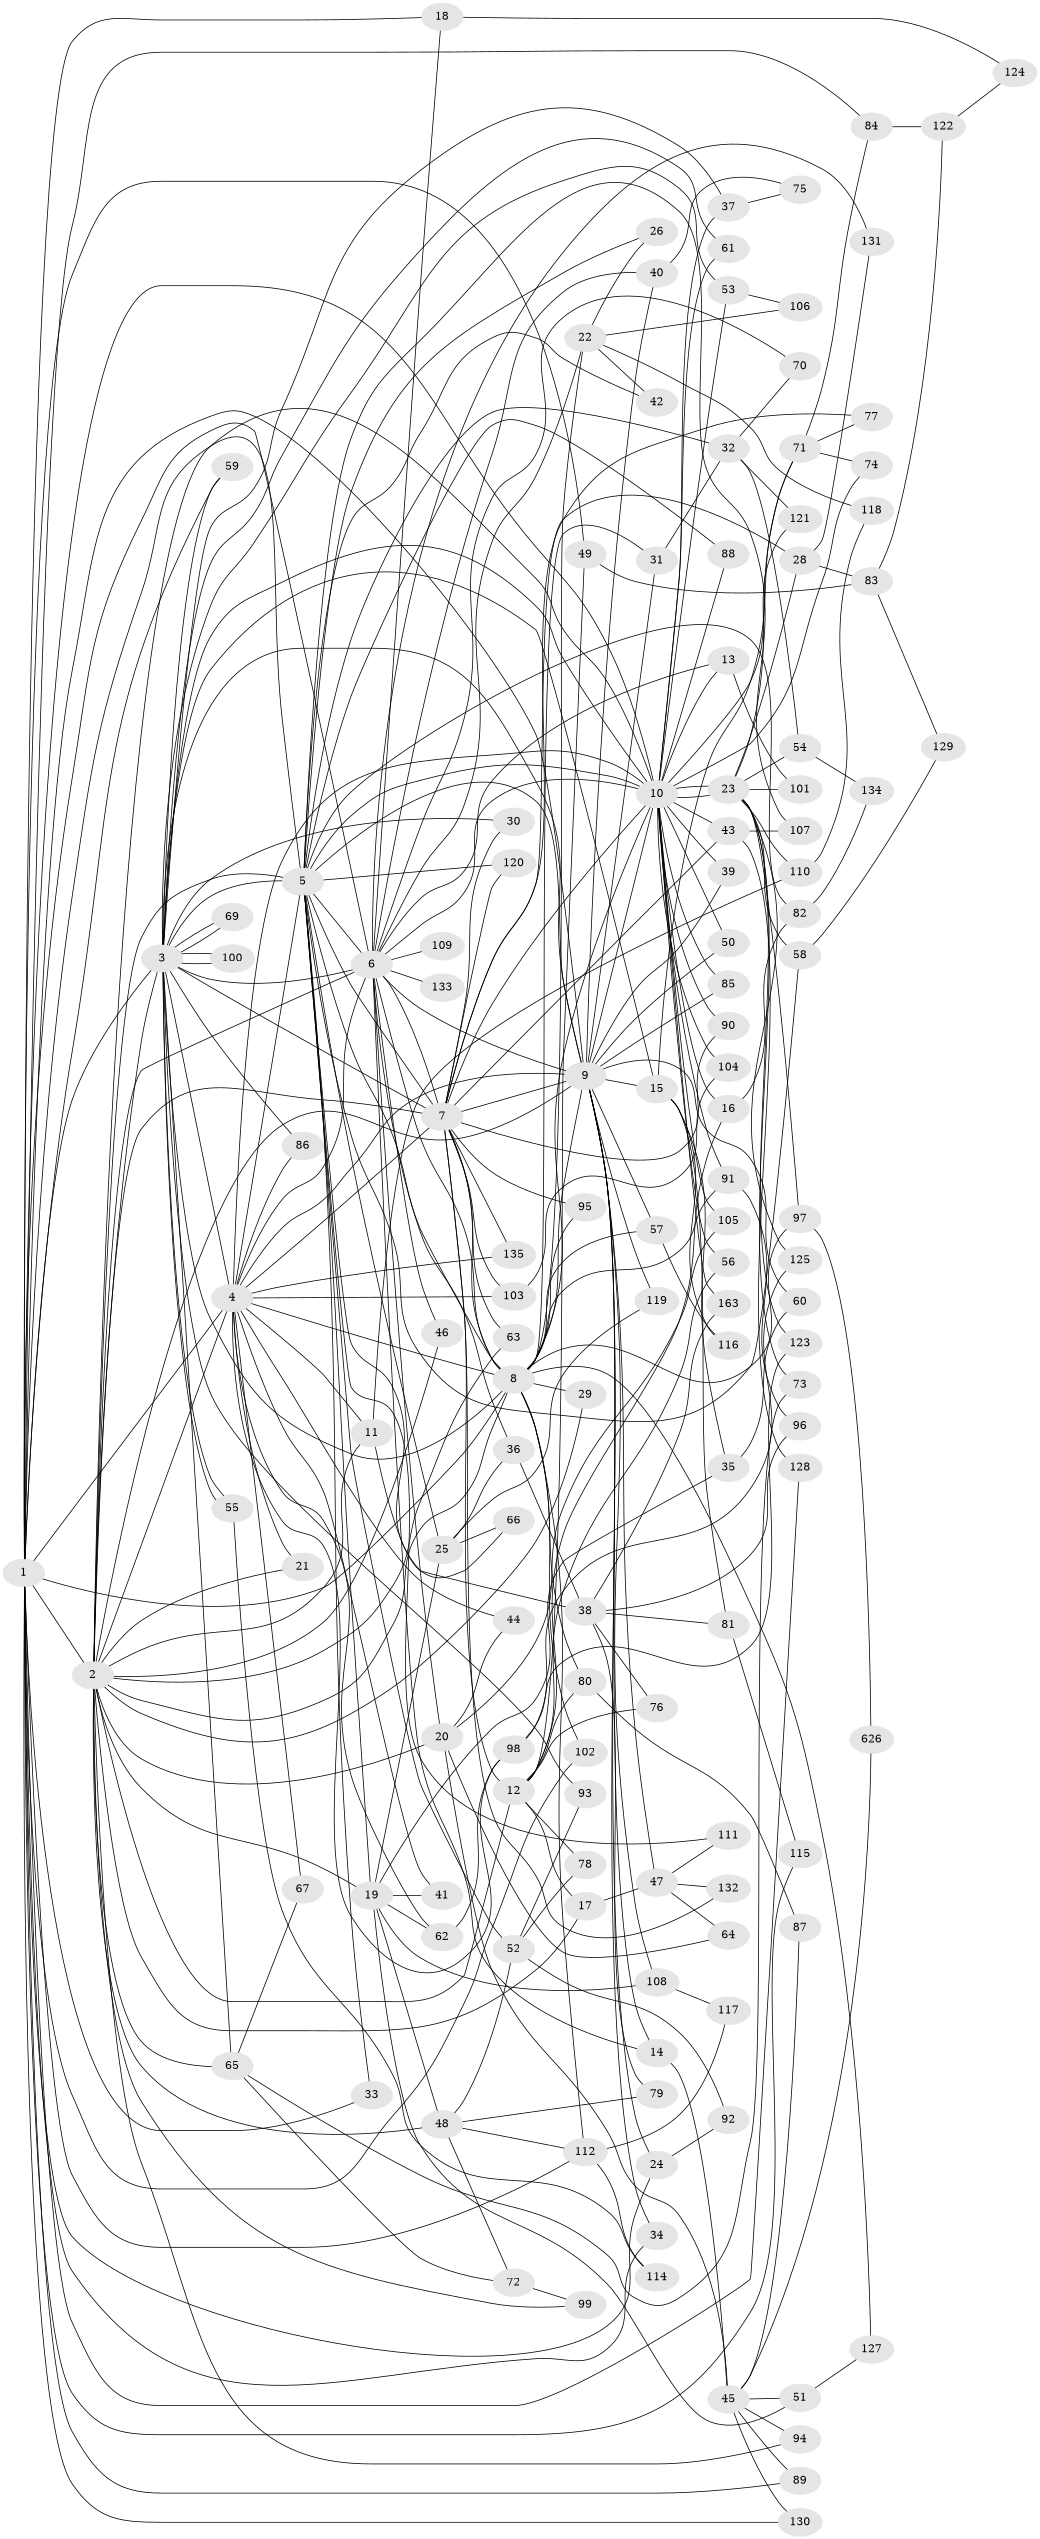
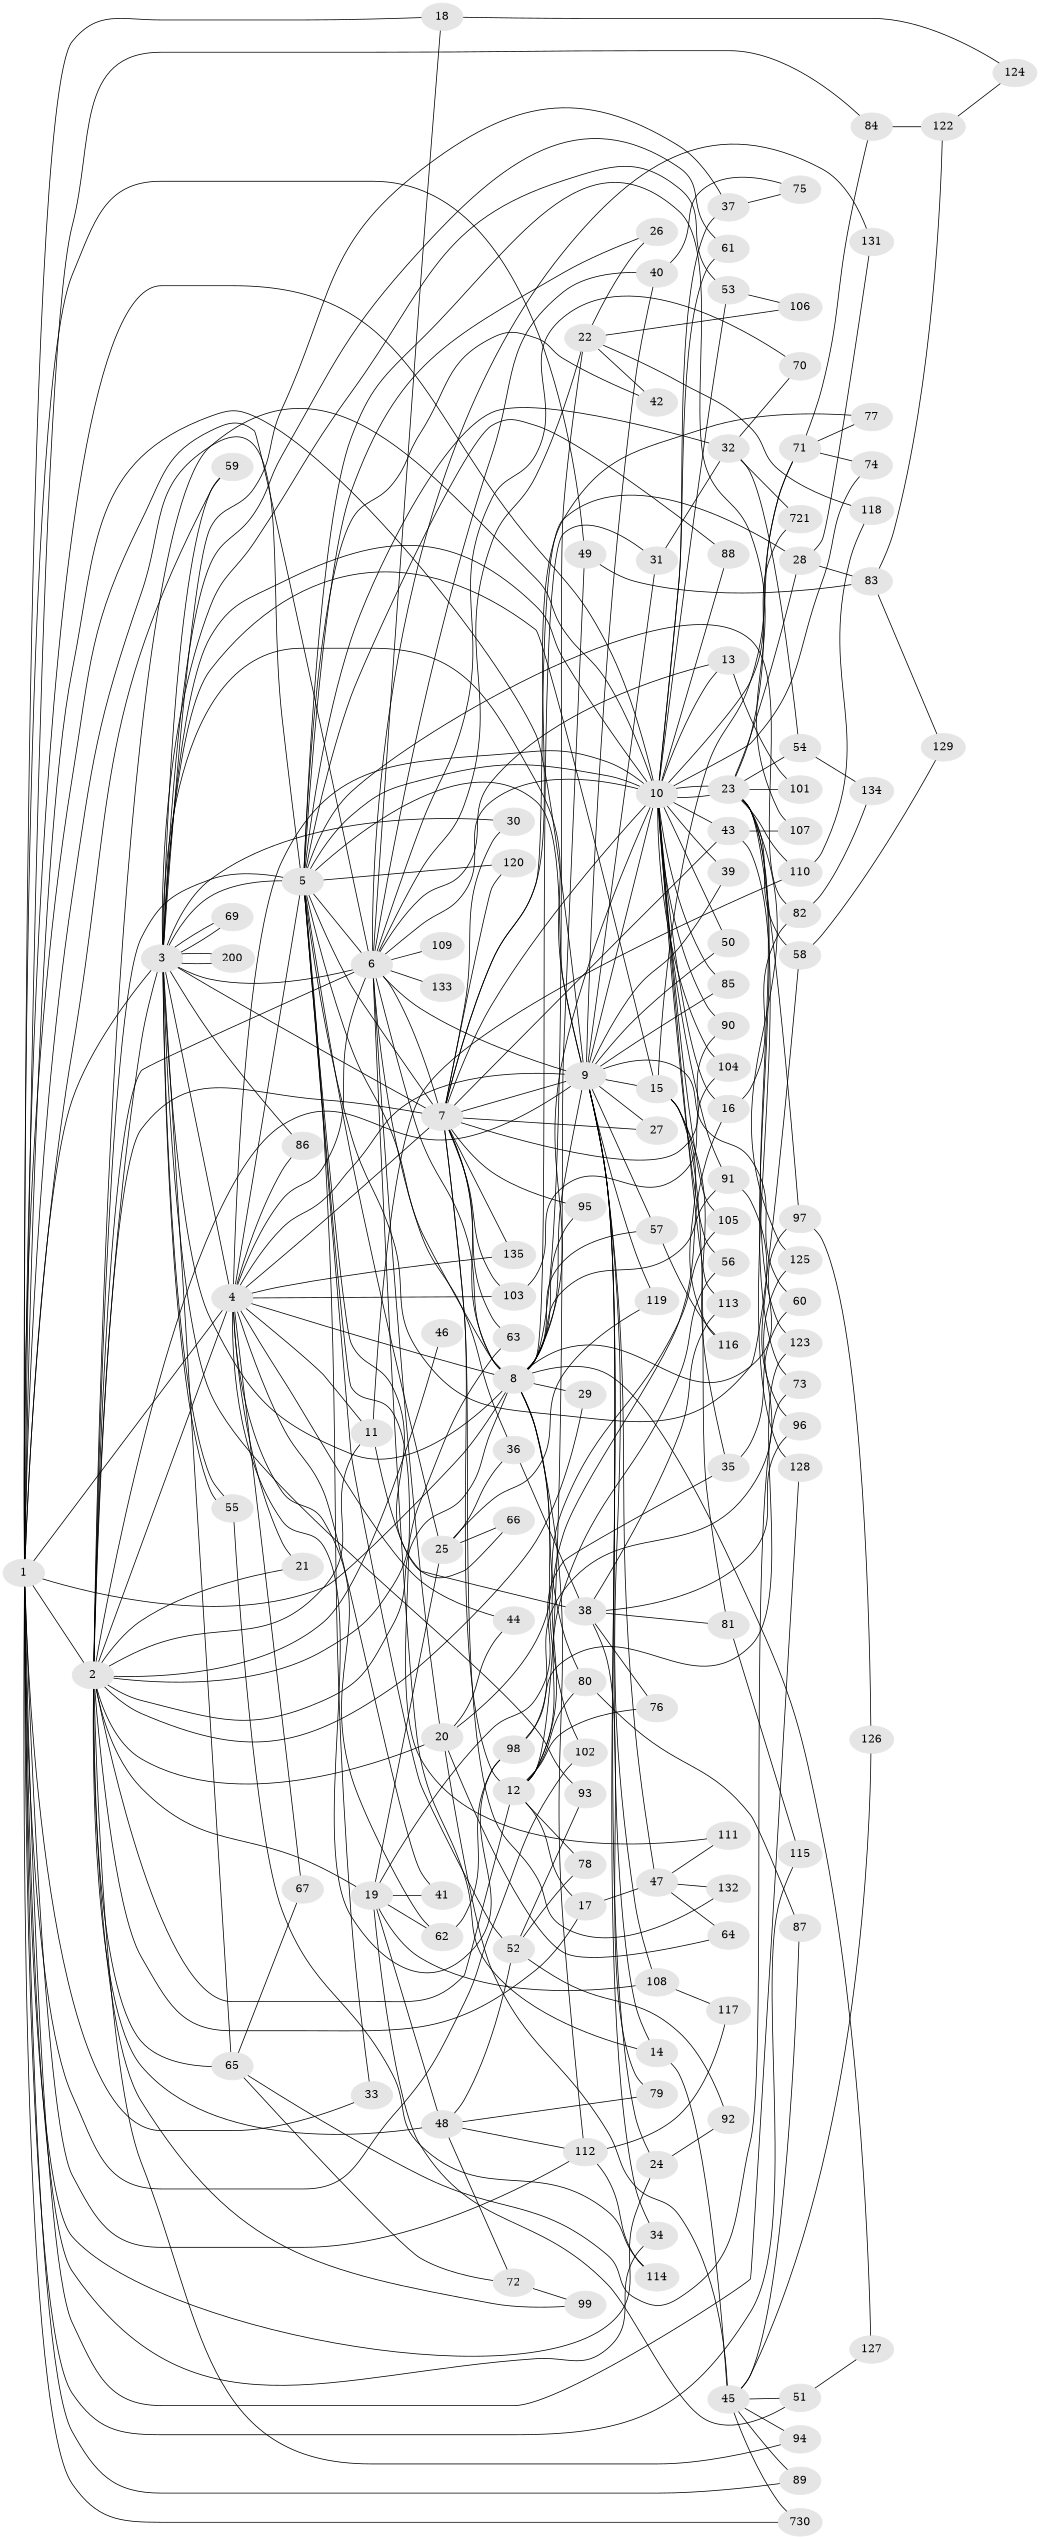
node "121": label "121" -> "721"
node "100": label "100" -> "200"
node "27": added
edge "6" -- "46": removed
node "163": label "163" -> "113"
edge "5" -- "19": removed
node "626": label "626" -> "126"
node "130": label "130" -> "730"
